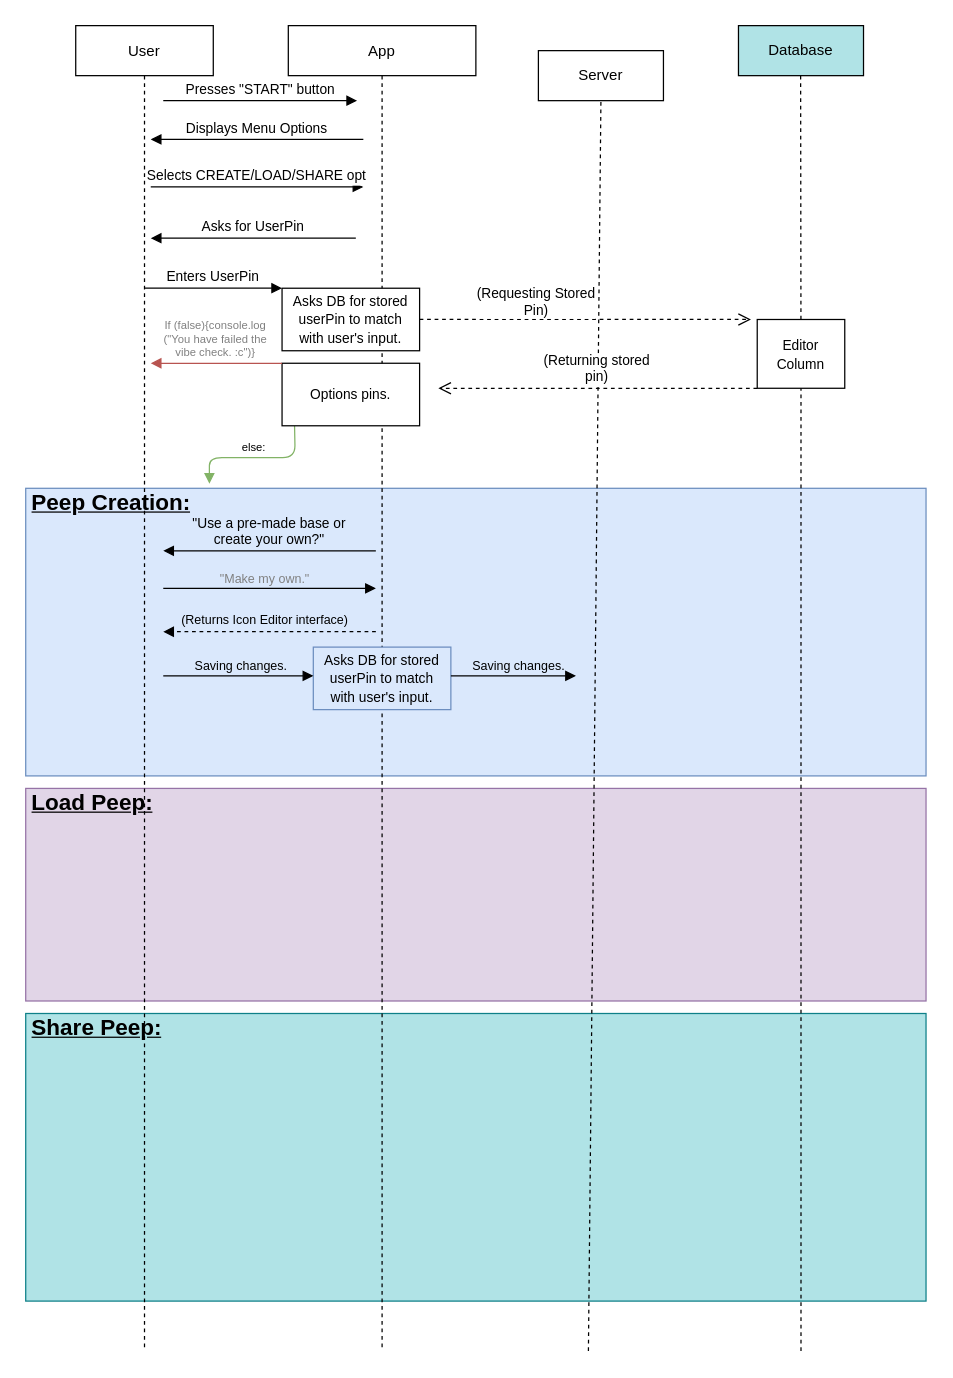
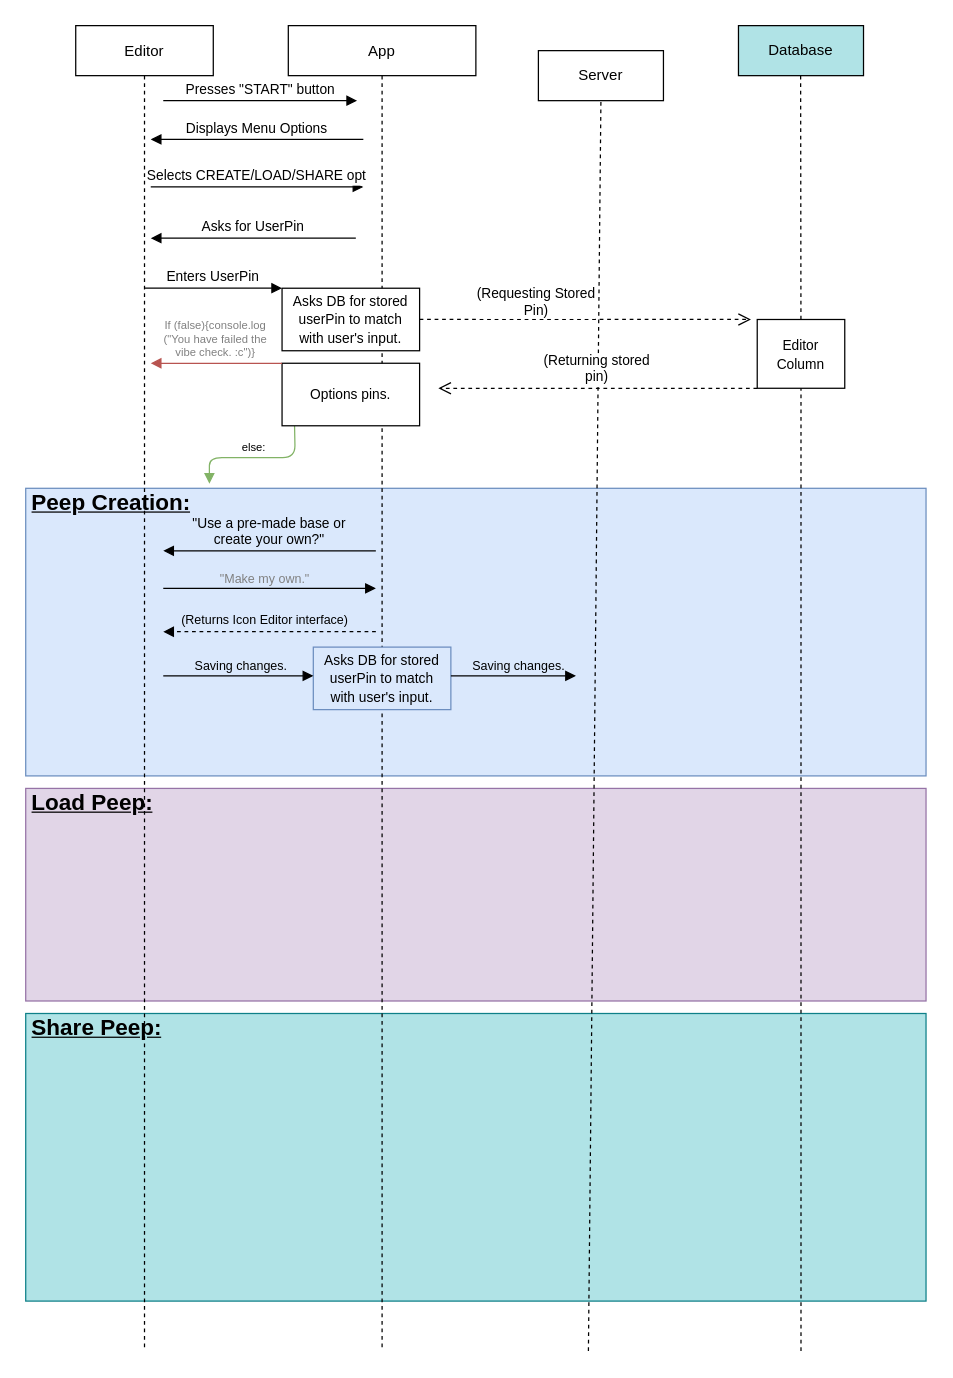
node "User": label "User" -> "Editor"
